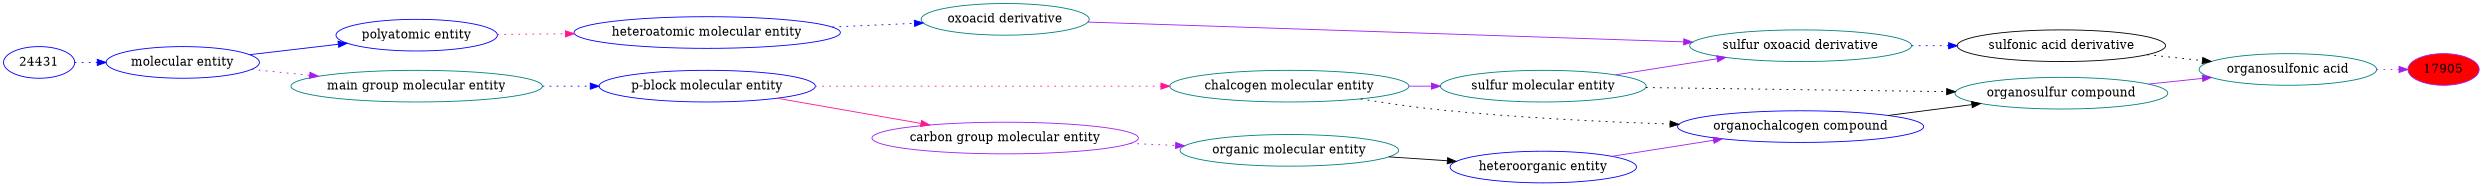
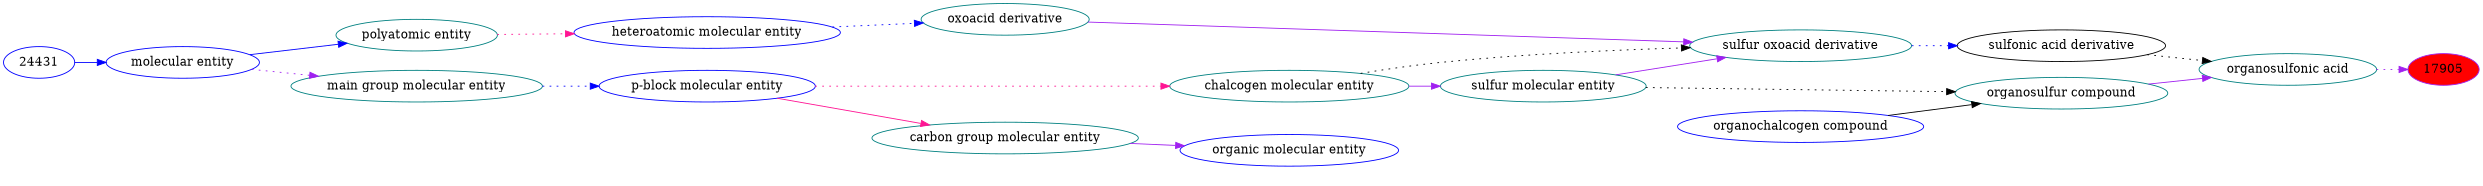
node "polyatomic entity": color blue -> teal
edge "24431" -> "molecular entity": style dotted -> solid
edge "chalcogen molecular entity" -> "organochalcogen compound": now "chalcogen molecular entity" -> "sulfur oxoacid derivative"
node "carbon group molecular entity": color purple -> teal
edge "carbon group molecular entity" -> "organic molecular entity": style dotted -> solid
node "organic molecular entity": color teal -> blue
node "heteroorganic entity": removed
